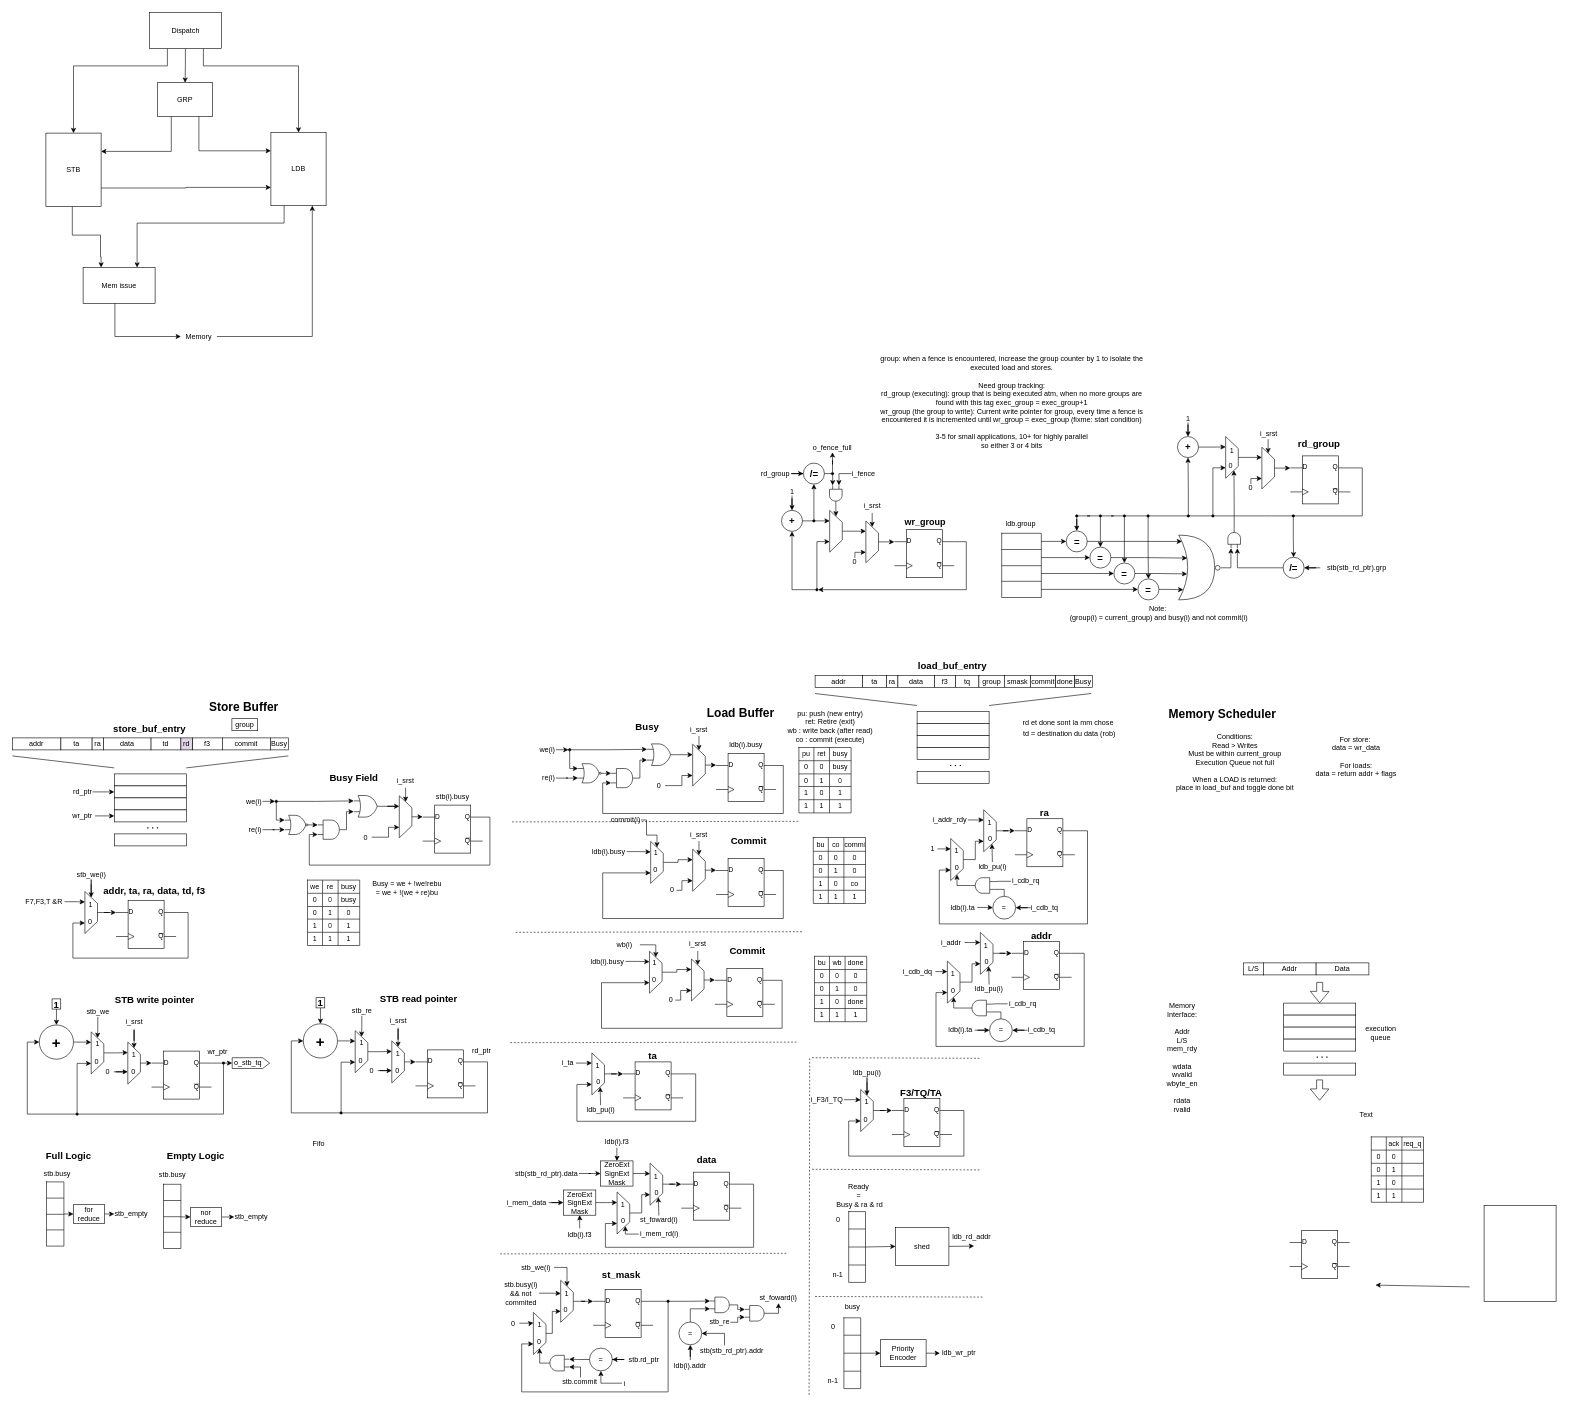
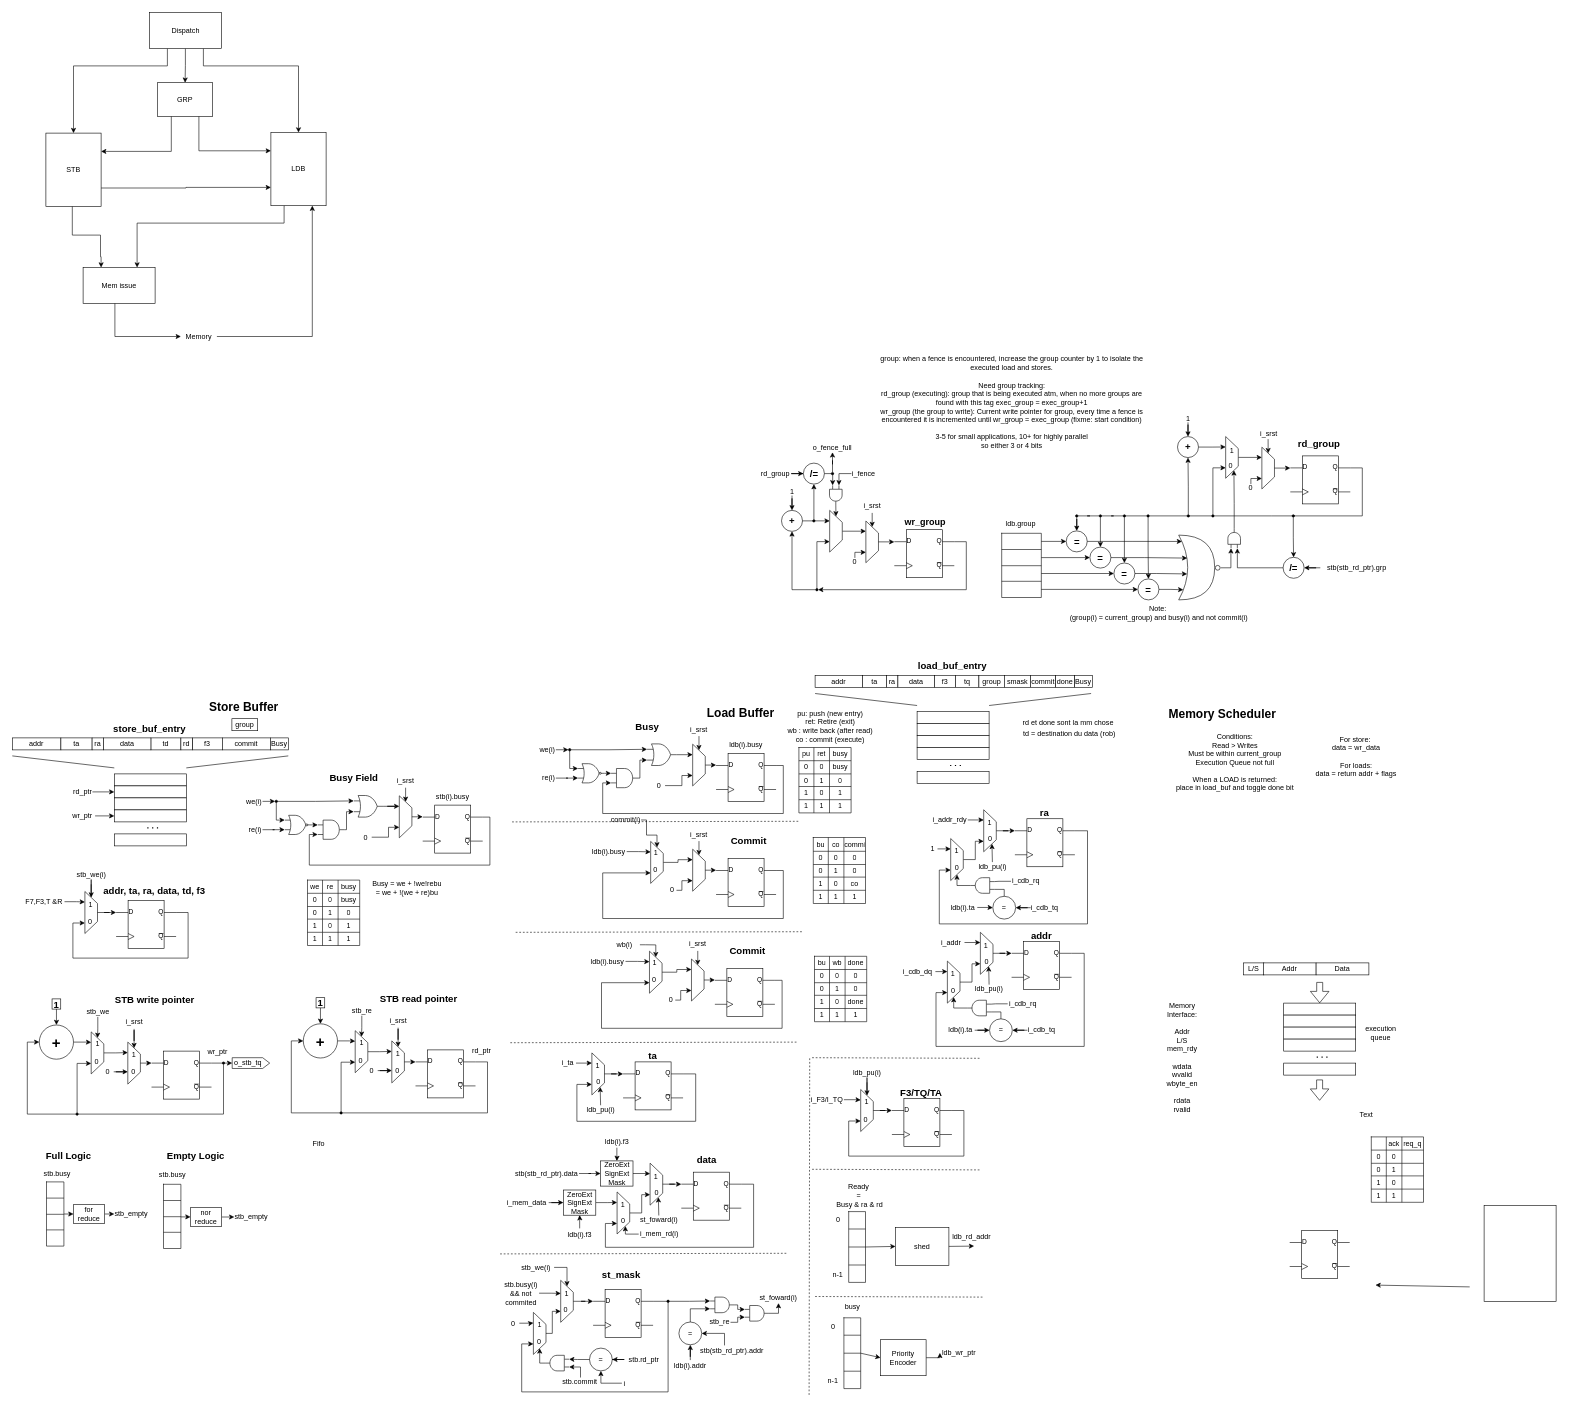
node "rd": fillcolor #e1d5e7 -> #ffffff
node "Priority Encoder": size 46x27 -> 46x36
